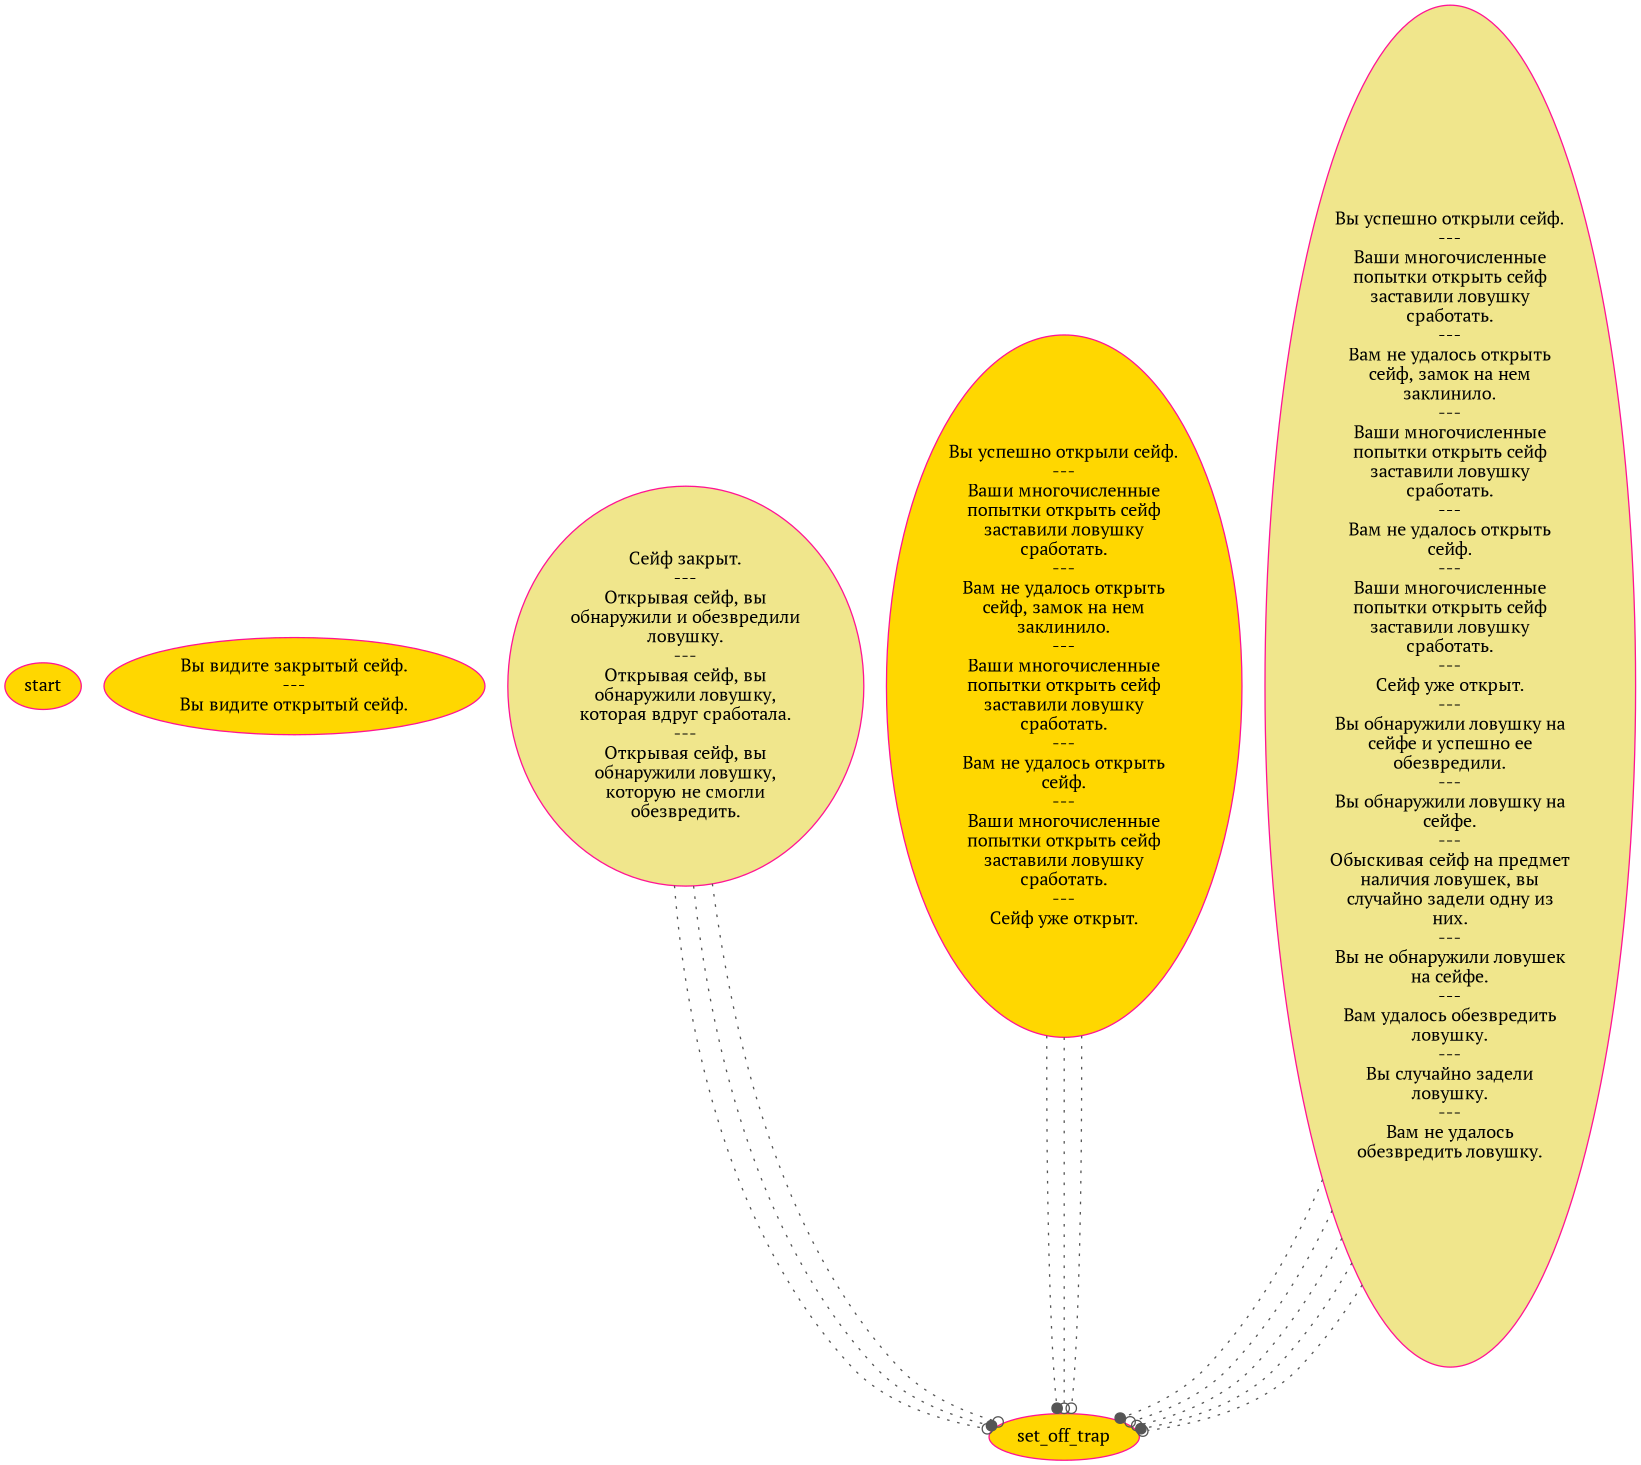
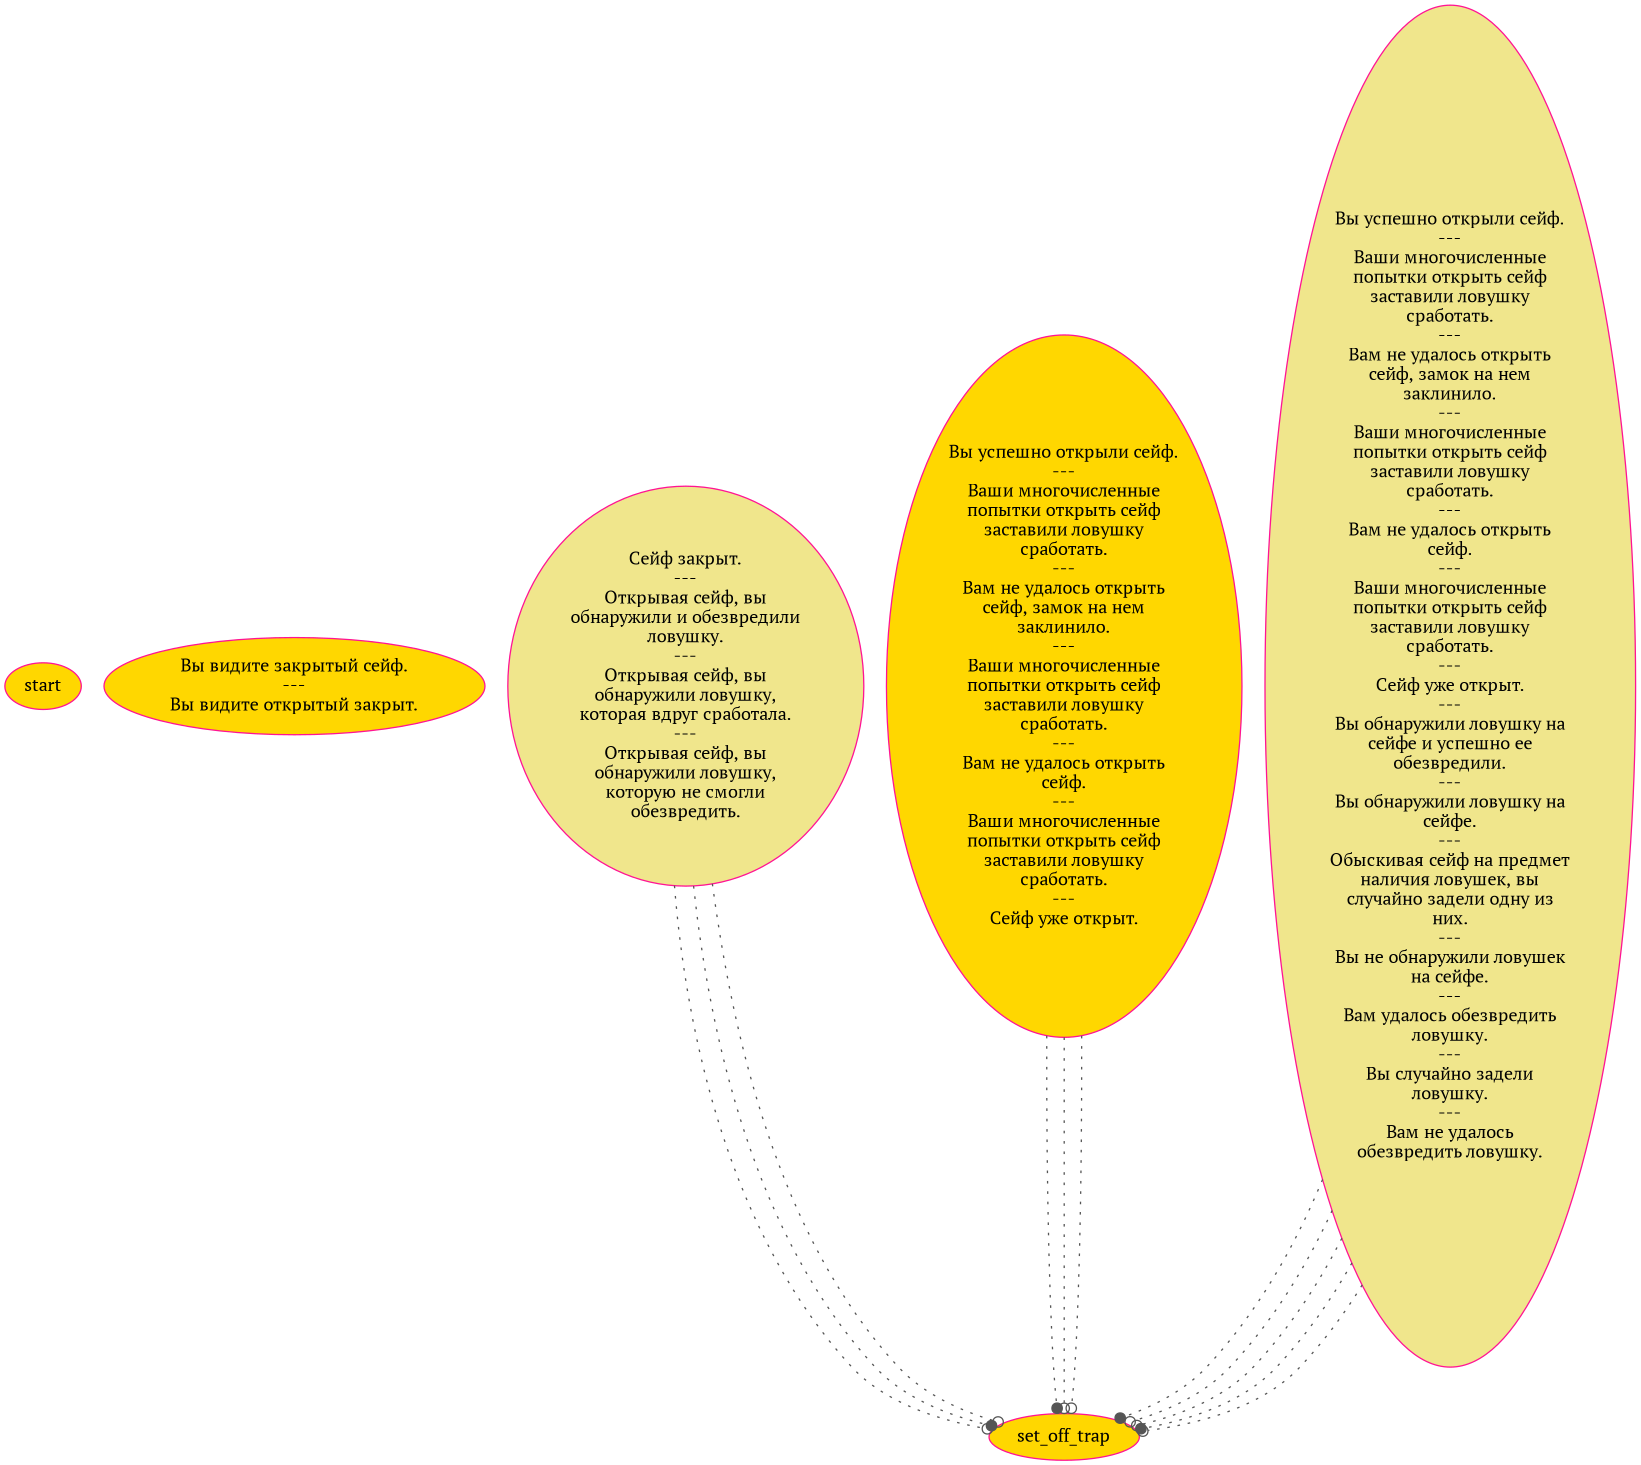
node "Вы видите закрытый сейф. --- Вы видите открытый сейф.": label "Вы видите закрытый сейф. --- Вы видите открытый сейф." -> "Вы видите закрытый сейф. --- Вы видите открытый закрыт."
